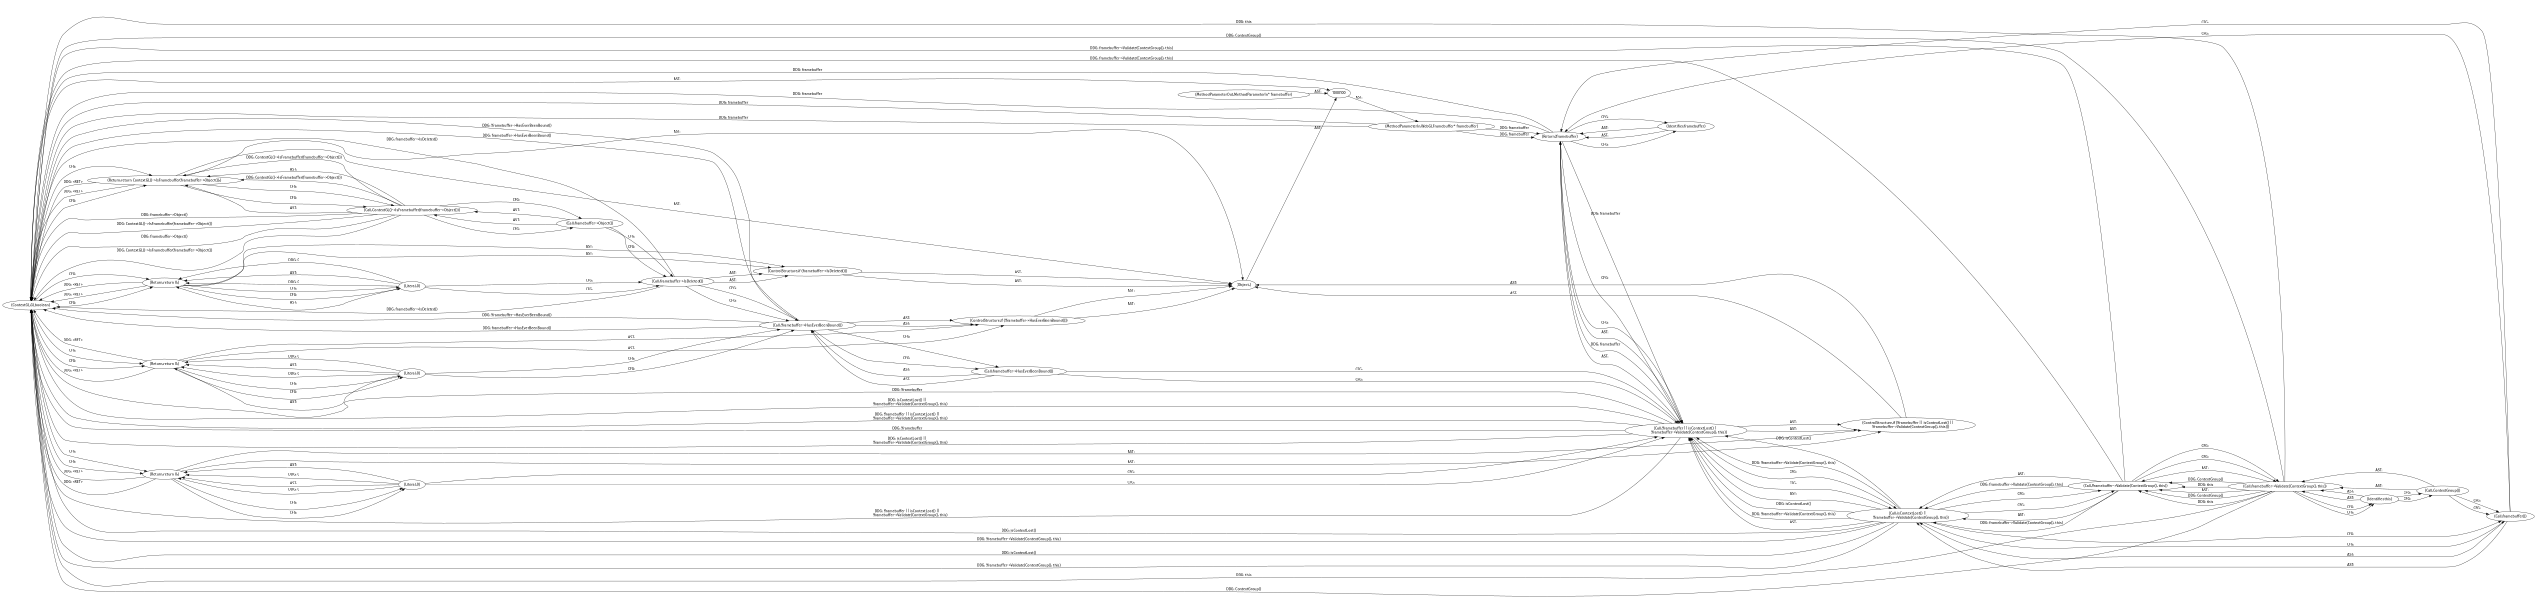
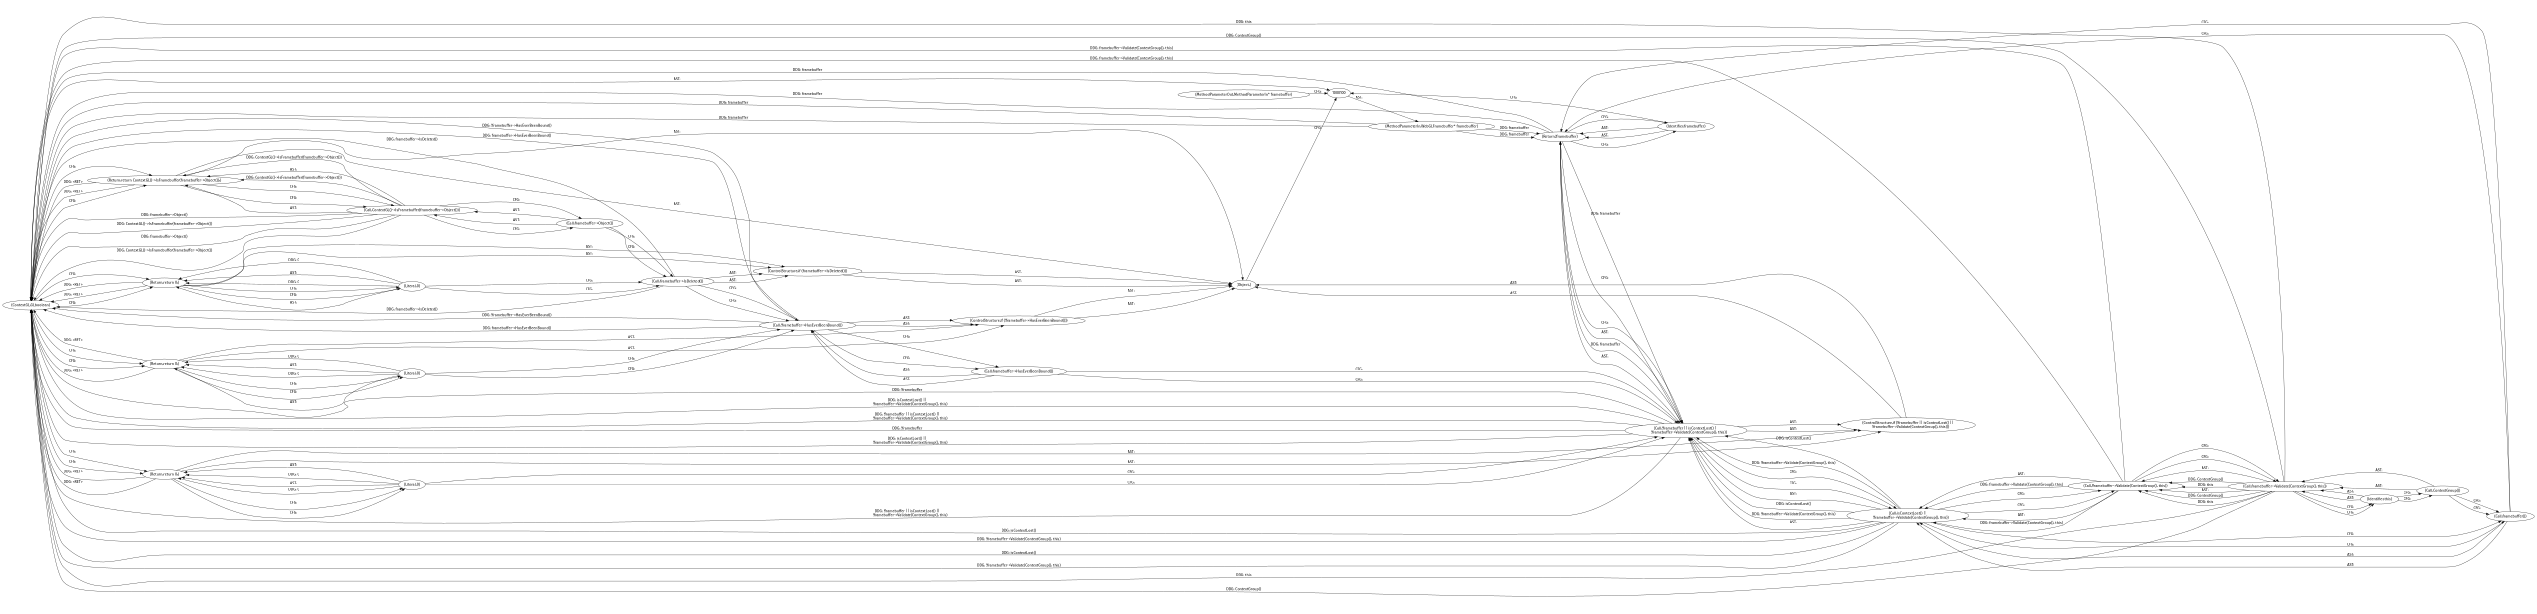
edge "(MethodParameterOut,MethodParameterIn* framebuffer)" -> "1000100": label "AST: " -> "CFG: "
edge "(Identifier,framebuffer)" -> "1000100": added, label "CFG:"
edge "(Object,)" -> "1000100": label "AST: " -> "CFG: "
